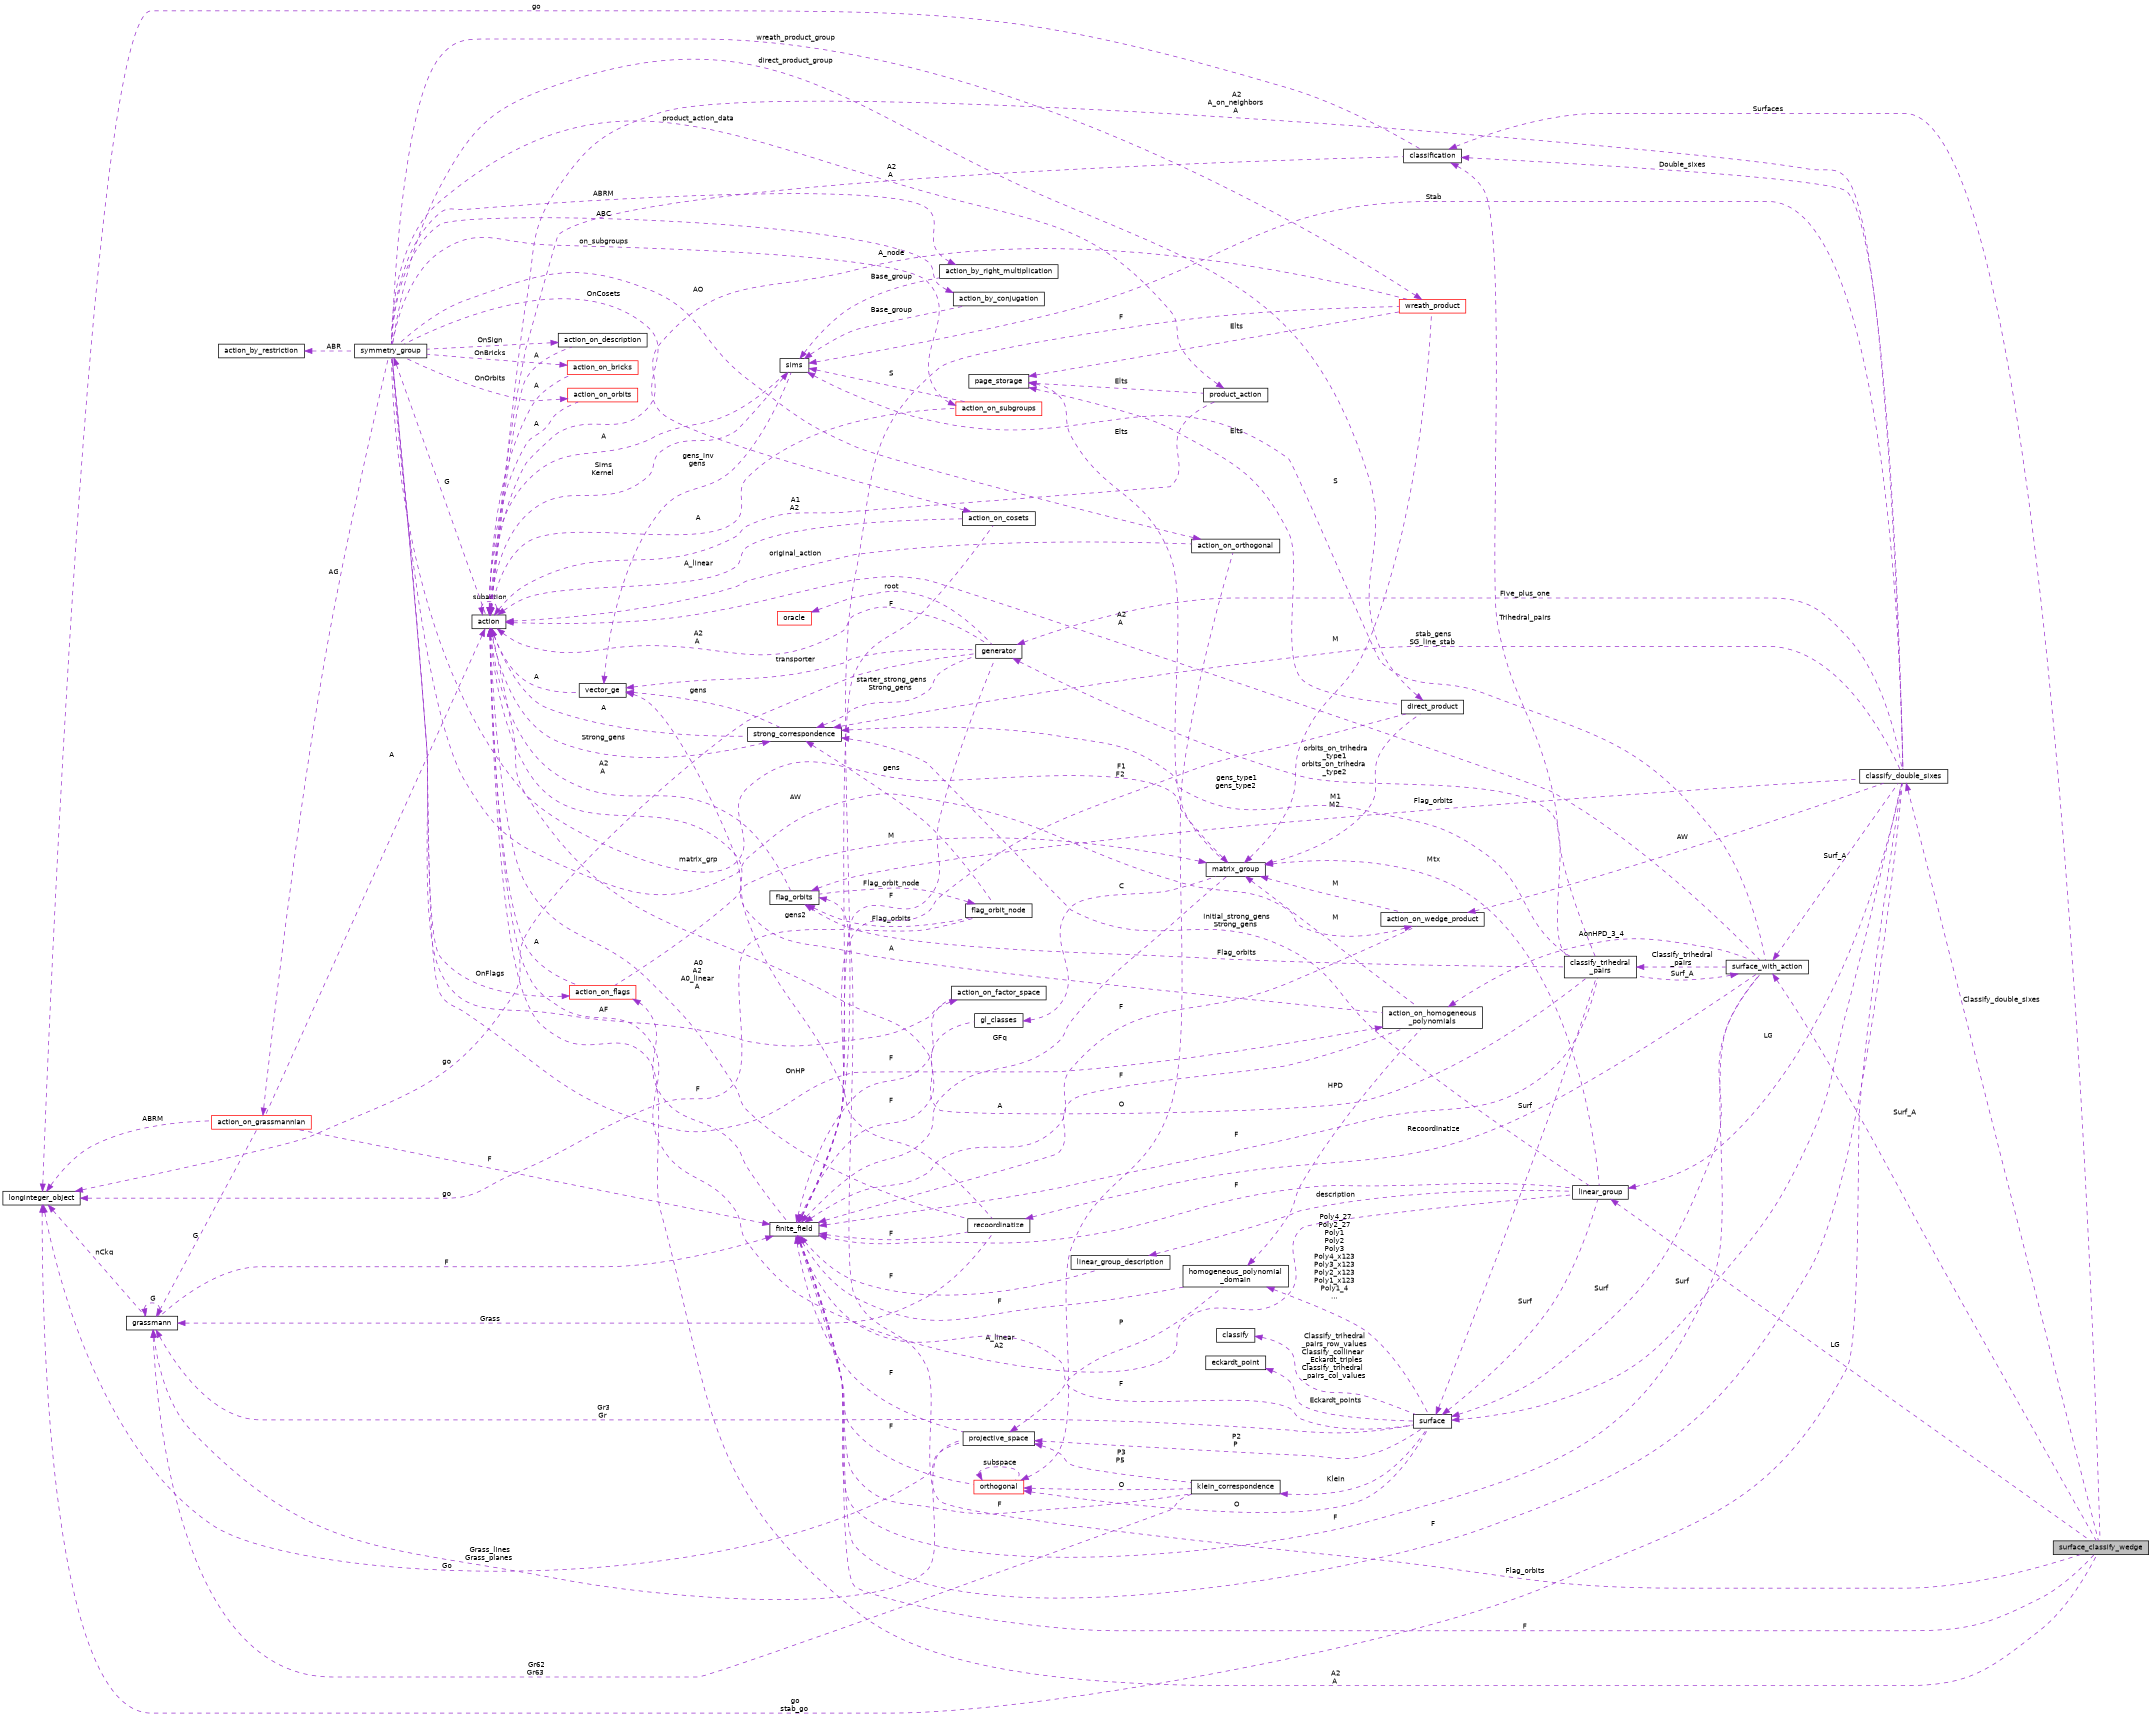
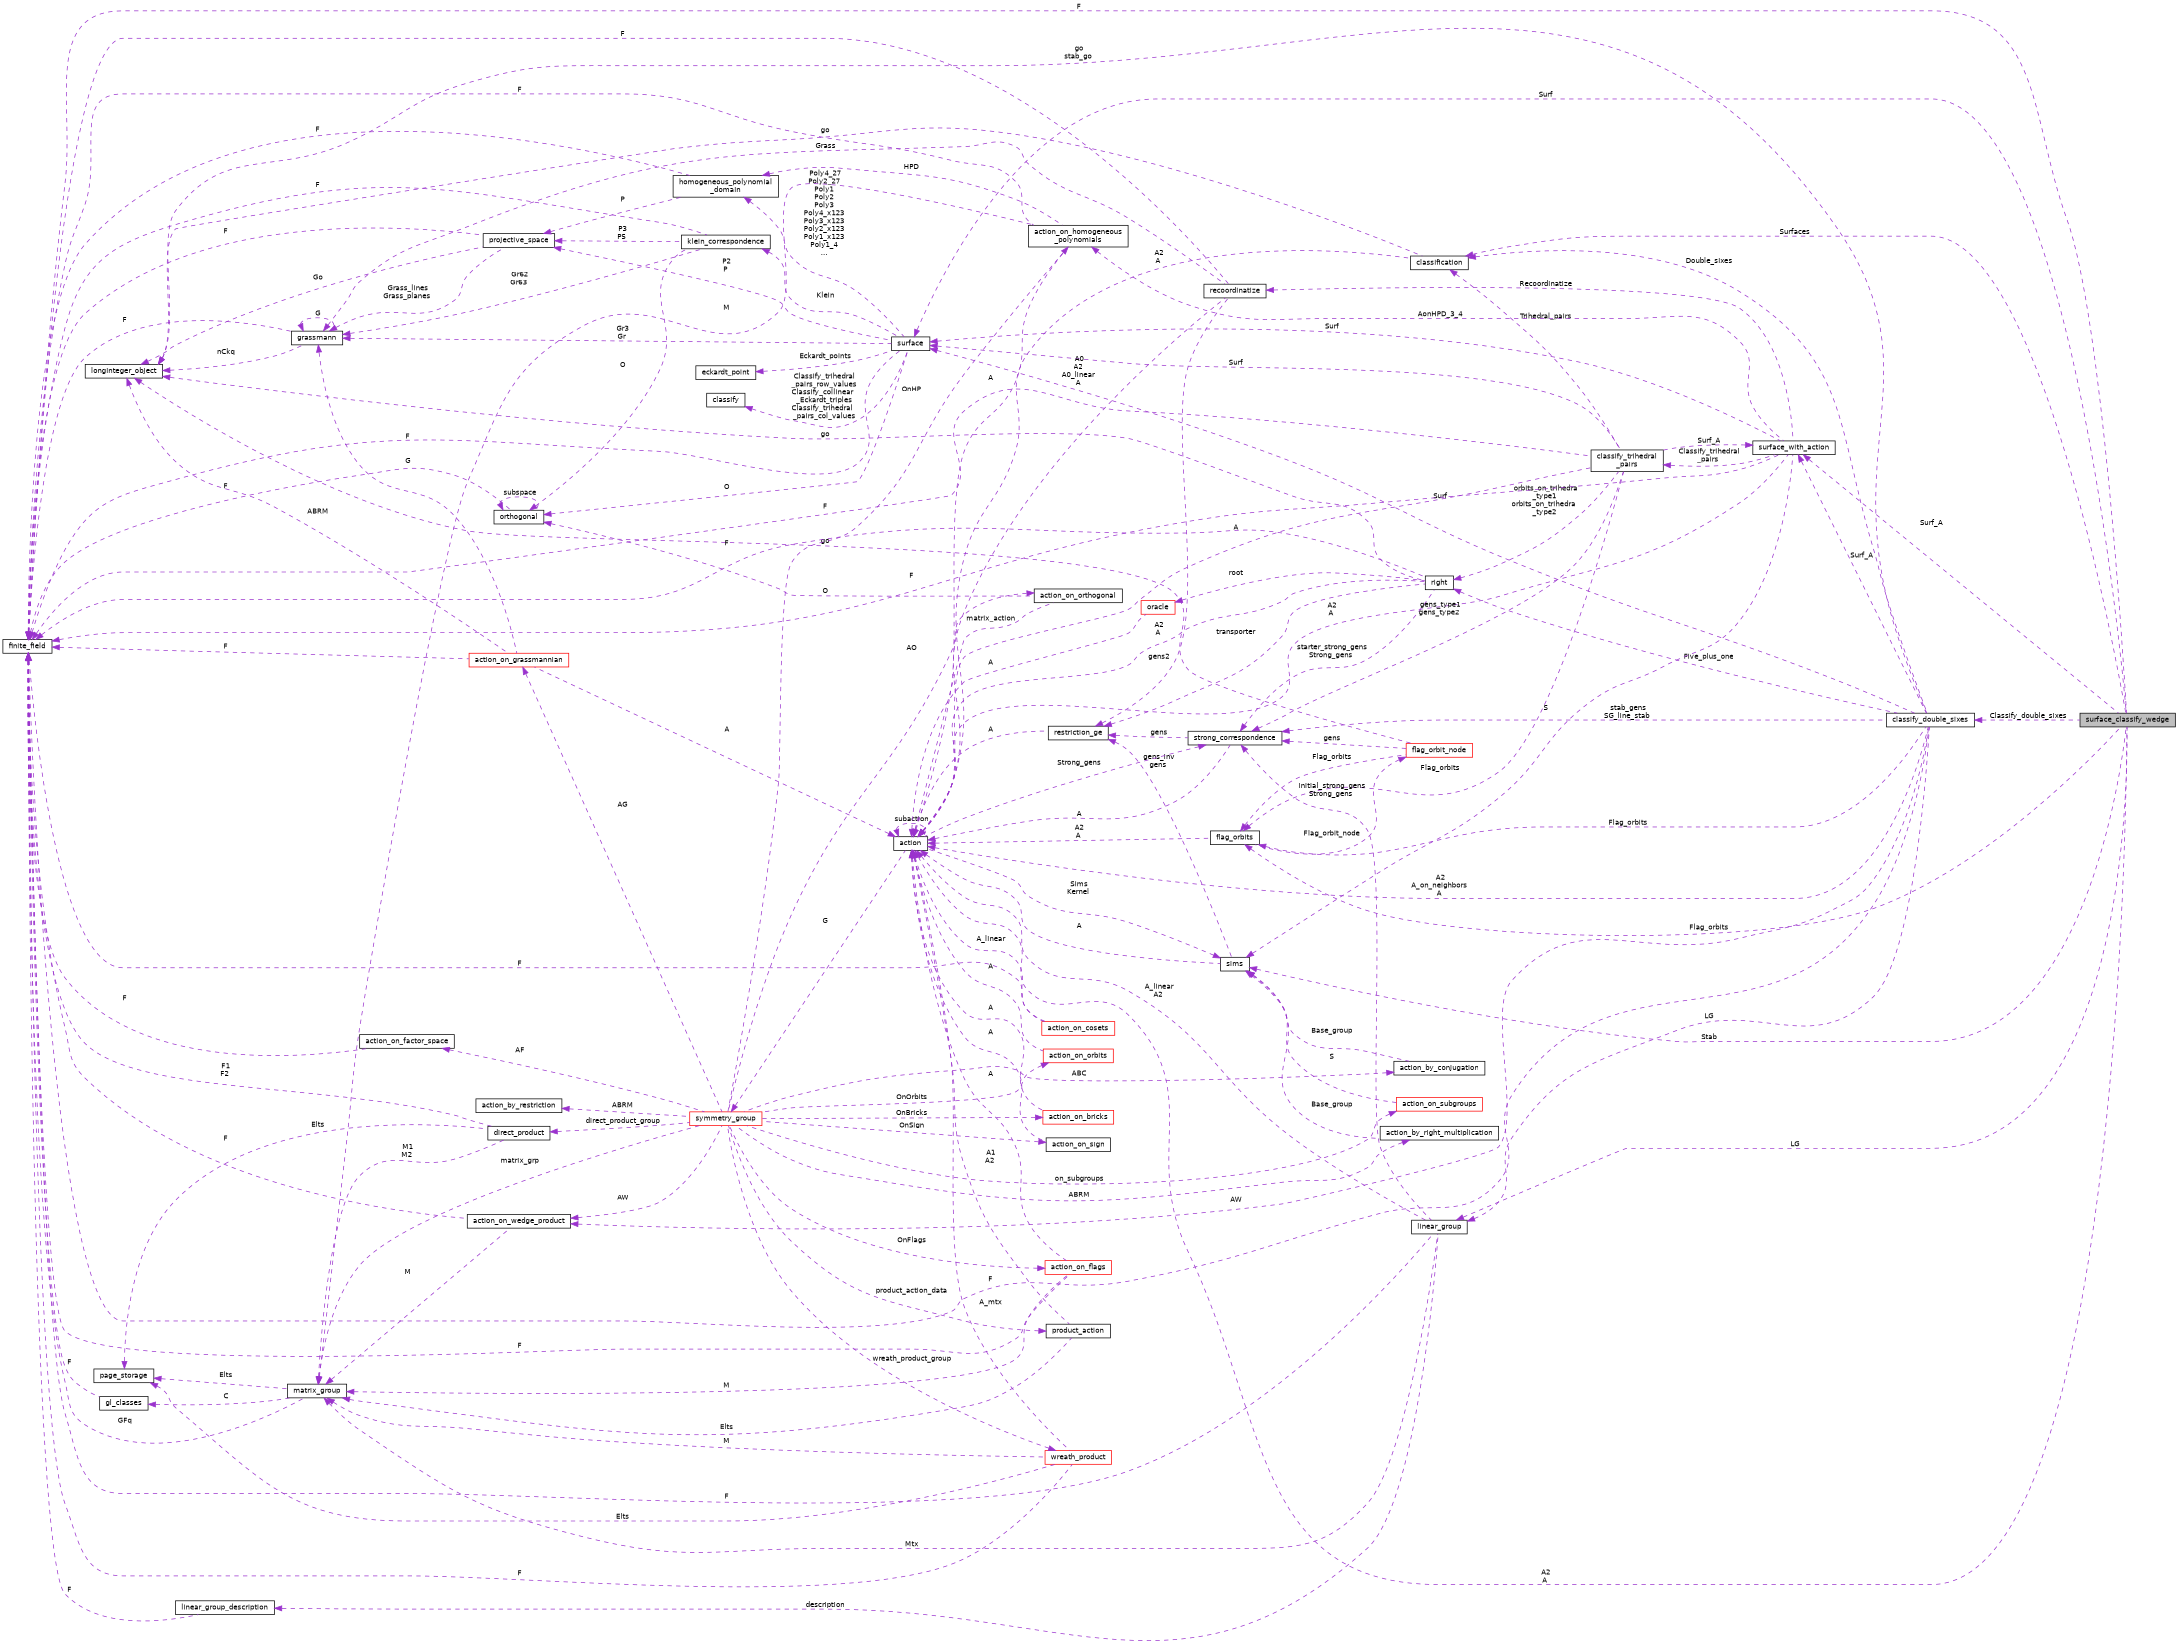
edge "classify_double_sixes" -> "sims": now "surface_classify_wedge" -> "sims"
edge "wreath_product" -> "action": label " A_node" -> " A_mtx"
node "action_on_description": label "action_on_description" -> "action_on_sign"
edge "symmetry_group" -> "action_by_restriction": label " ABR" -> " ABRM"
node "symmetry_group": color black -> red
edge "product_action" -> "page_storage": now "product_action" -> "matrix_group"
edge "symmetry_group" -> "action_on_cosets": removed, label "OnCosets"
node "action_on_cosets": color black -> red
edge "action_on_subgroups" -> "action": now "oracle" -> "action"
edge "action_on_orthogonal" -> "action": label " original_action" -> " matrix_action"
node "generator": label "generator" -> "right"
node "vector_ge": label "vector_ge" -> "restriction_ge"
node "flag_orbit_node": color black -> red
edge "finite_field" -> "action_on_flags": reversed
edge "linear_group" -> "surface": now "surface_classify_wedge" -> "surface"
node "orthogonal": color red -> black
